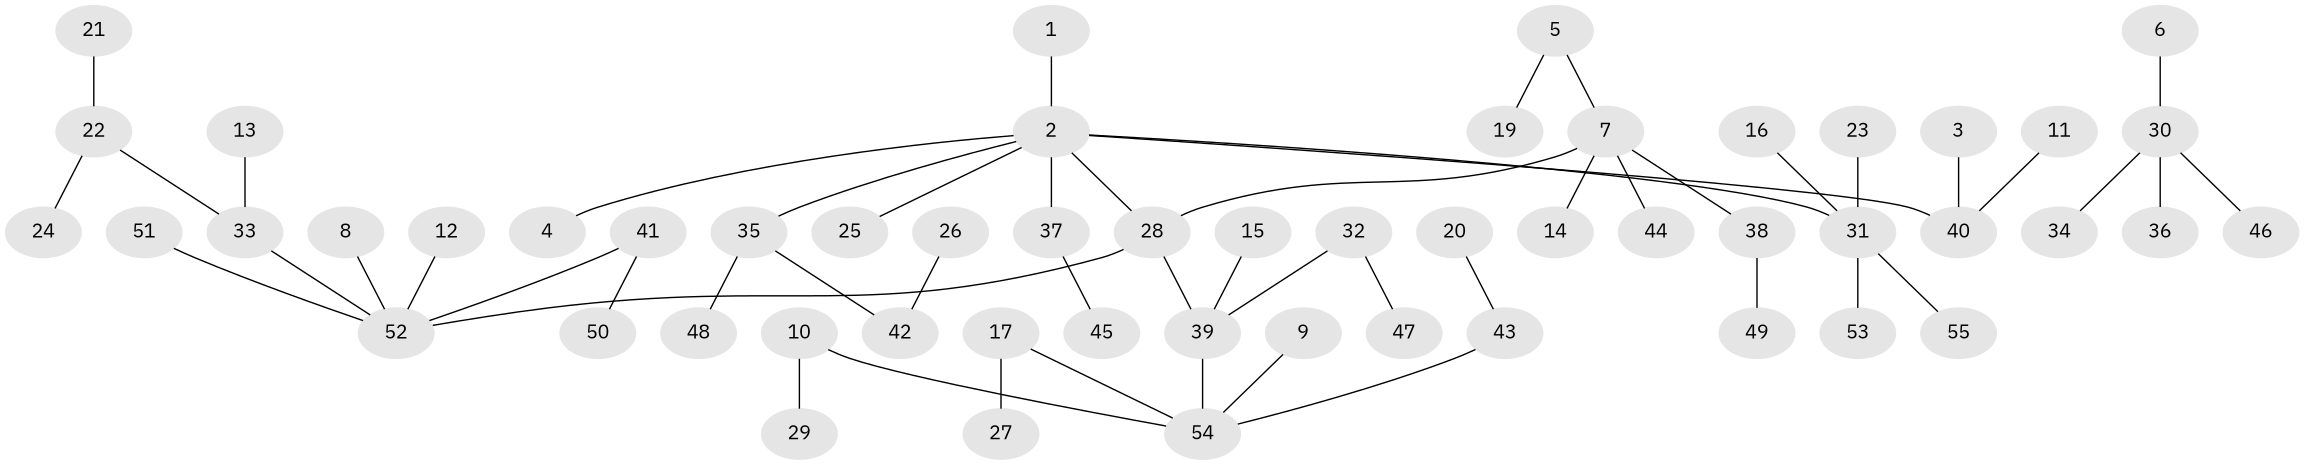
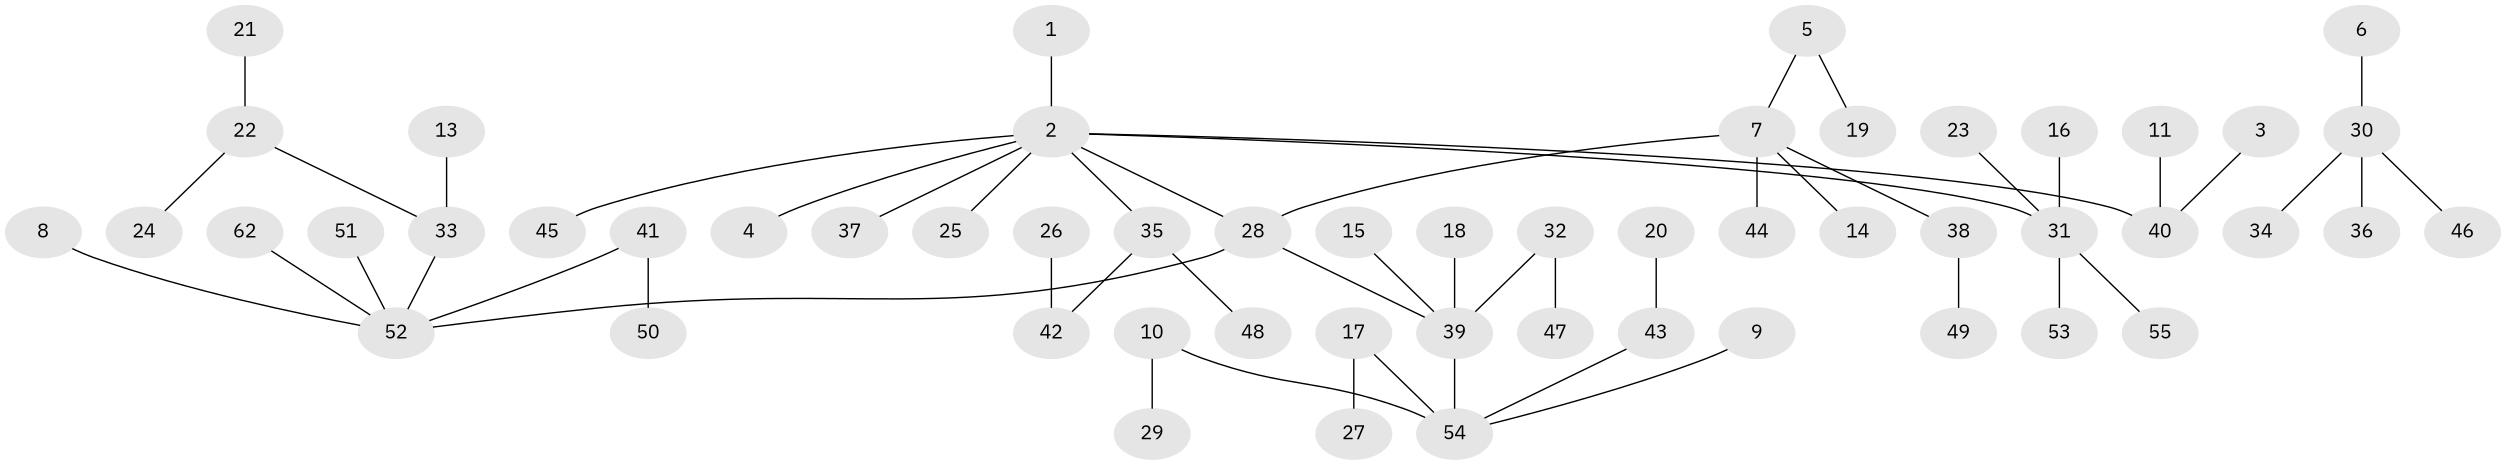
node "12": label "12" -> "62"
node "18": added
edge "37" -- "45": now "2" -- "45"
